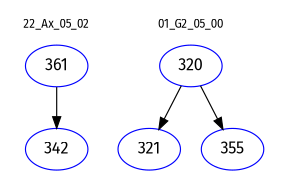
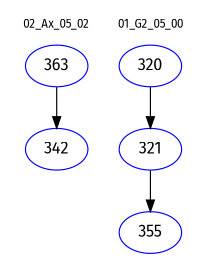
cluster "22_Ax_05_02": label "22_Ax_05_02" -> "02_Ax_05_02"
node "361": label "361" -> "363"
edge "320" -> "355": now "321" -> "355"
